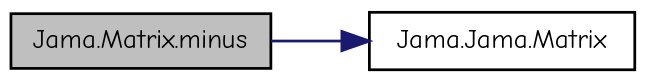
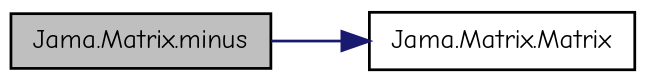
node "Jama.Jama.Matrix": label "Jama.Jama.Matrix" -> "Jama.Matrix.Matrix"
